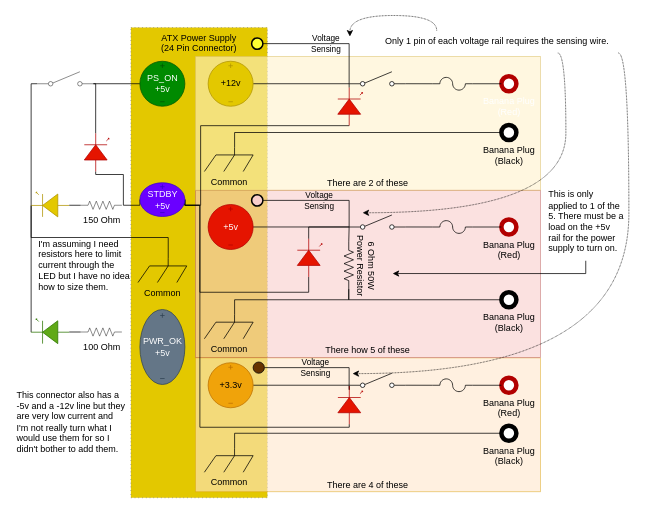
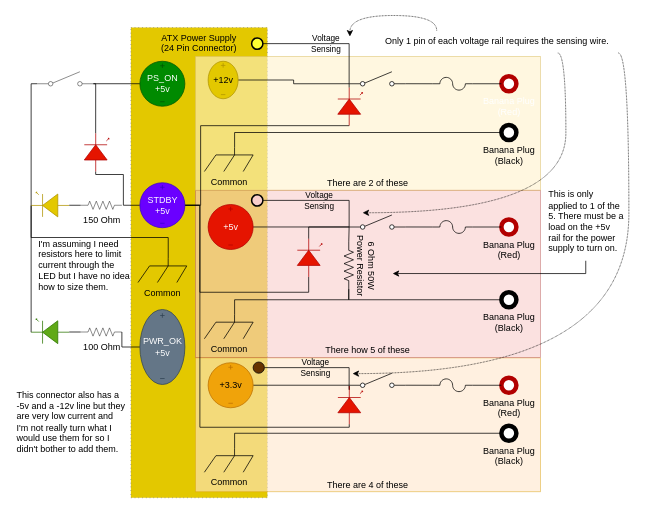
node "+12v": size 45x45 -> 30x38
node "STDBY +5v": size 45x34 -> 45x45
edge "100 Ohm" -- "PWR_OK +5v": added
